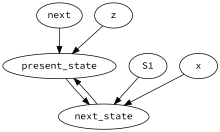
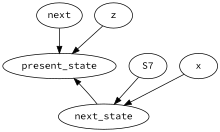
node "S1": label "S1" -> "S7"
edge "present_state" -> "next_state": removed
